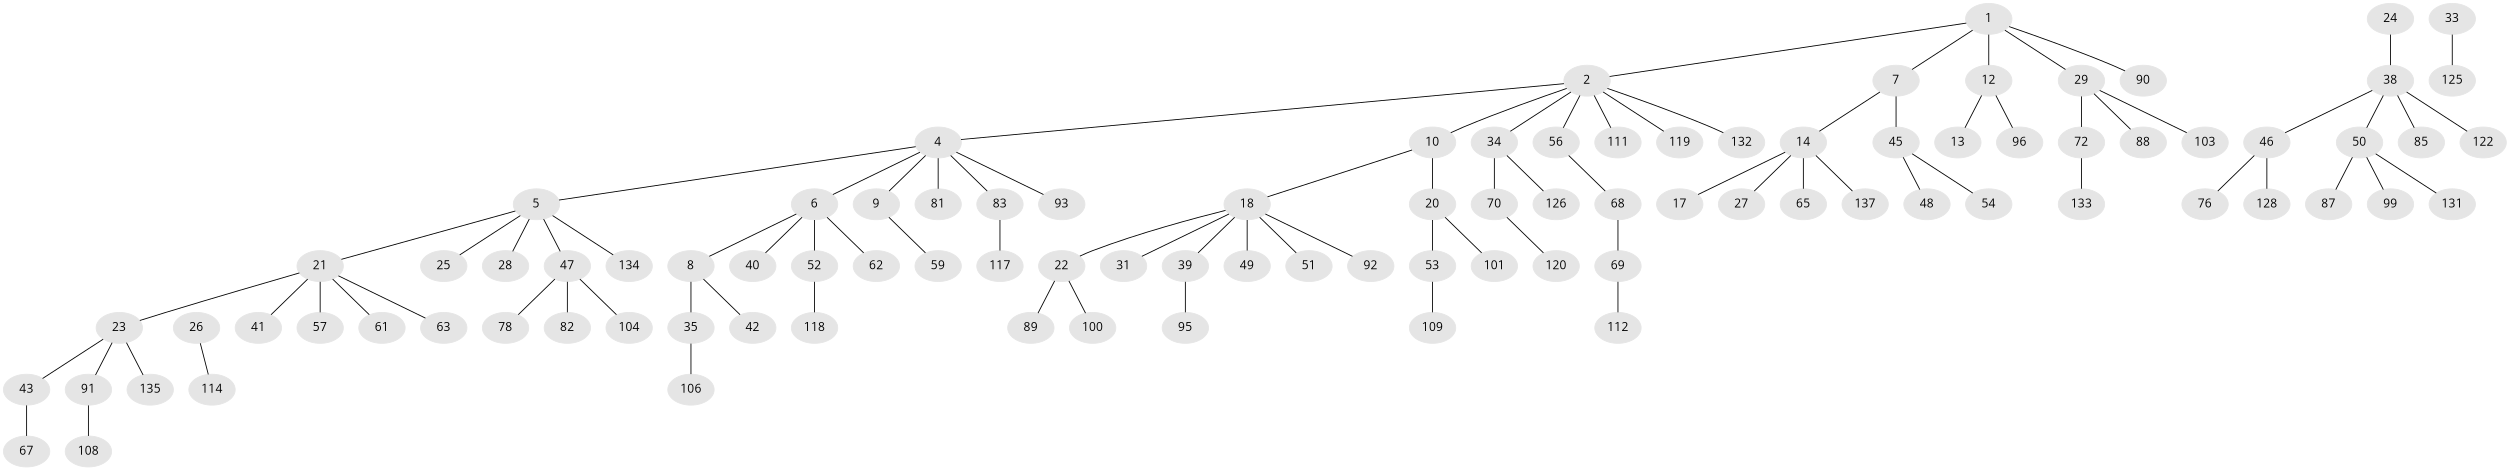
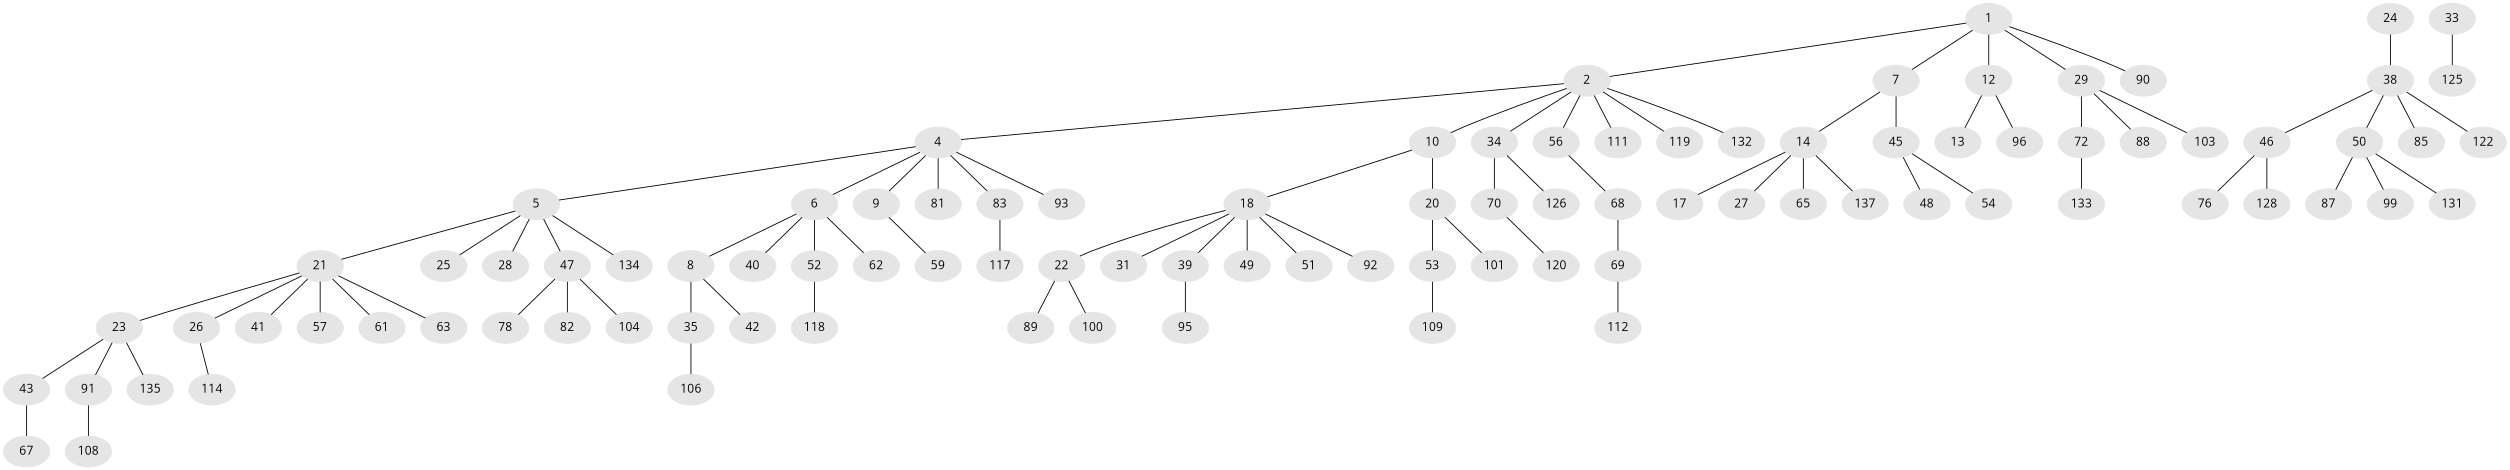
edge "21" -- "26": added
